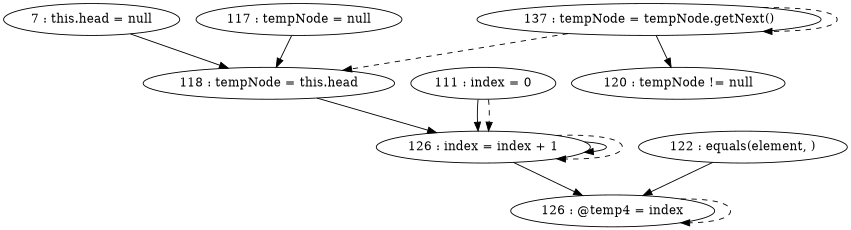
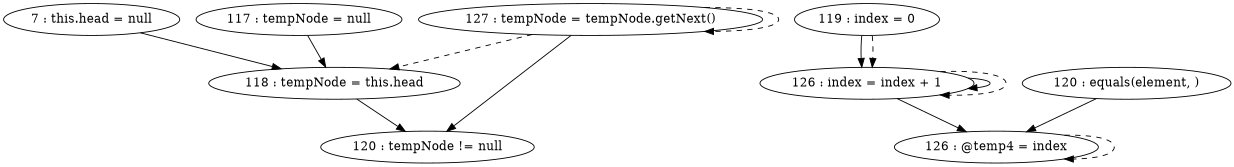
node "137 : tempNode = tempNode.getNext()": label "137 : tempNode = tempNode.getNext()" -> "127 : tempNode = tempNode.getNext()"
node "111 : index = 0": label "111 : index = 0" -> "119 : index = 0"
edge "118 : tempNode = this.head" -> "126 : index = index + 1": now "118 : tempNode = this.head" -> "120 : tempNode != null"
node "122 : equals(element, )": label "122 : equals(element, )" -> "120 : equals(element, )"
